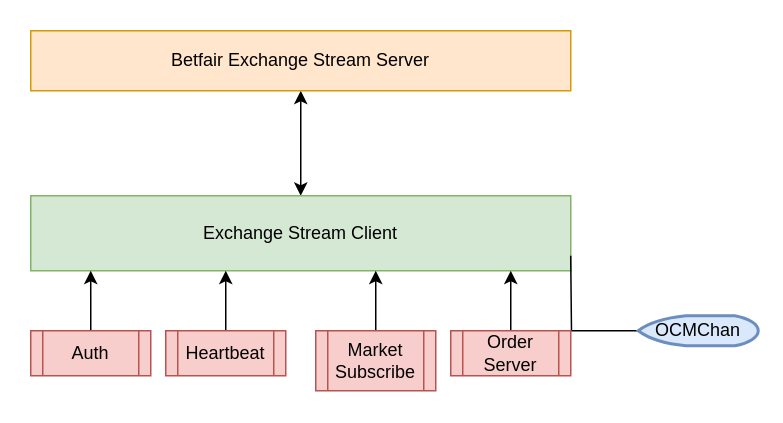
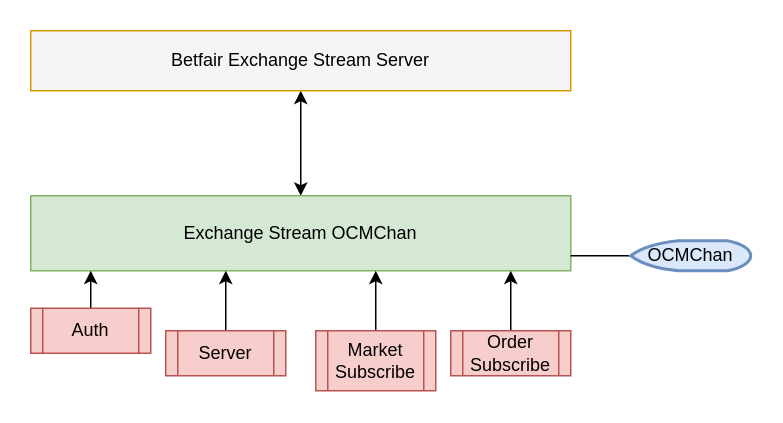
node "Betfair Exchange Stream Server": fillcolor #ffe6cc -> #f5f5f5
node "Exchange Stream Client": label "Exchange Stream Client" -> "Exchange Stream OCMChan"
node "OCMChan": moved (698, 331) -> (691, 256)
node "Auth": moved (91, 353) -> (91, 331)
node "Heartbeat": label "Heartbeat" -> "Server"
node "Order Server": label "Order Server" -> "Order Subscribe"
